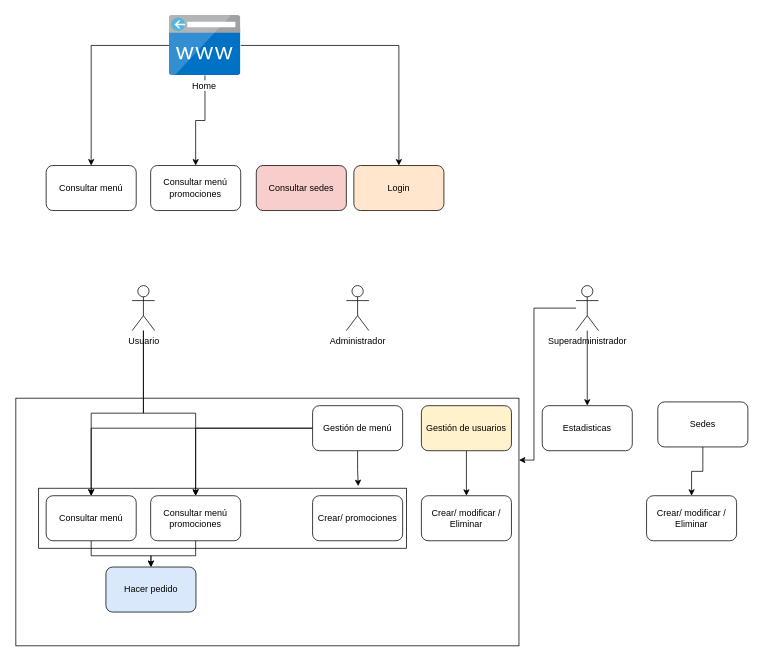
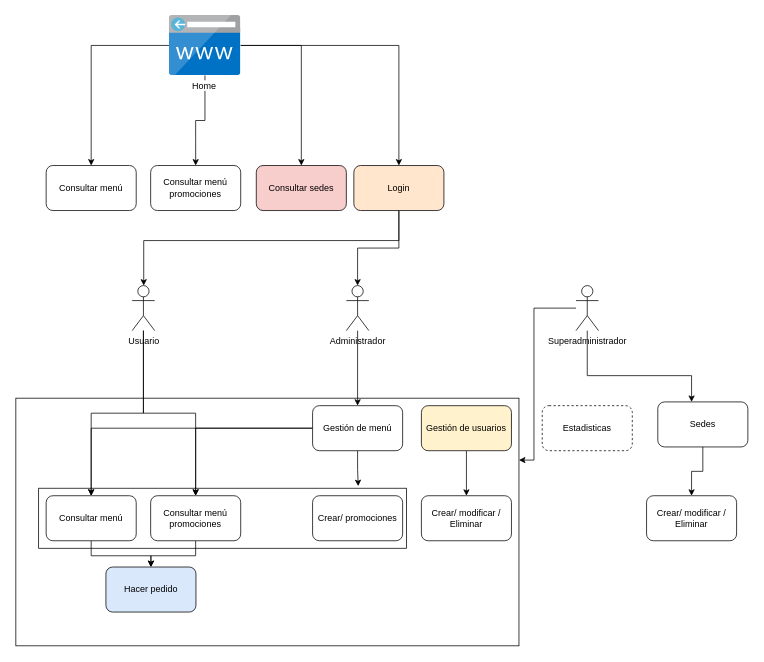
edge "Home" -> "Consultar sedes": added
edge "Login" -> "Usuario": added
edge "Login" -> "Administrador": added
edge "Administrador" -> "Gestión de menú": added
edge "Superadministrador" -> "Sedes": added
edge "Superadministrador" -> "Estadisticas": removed
node "Estadisticas": style solid -> dashed
